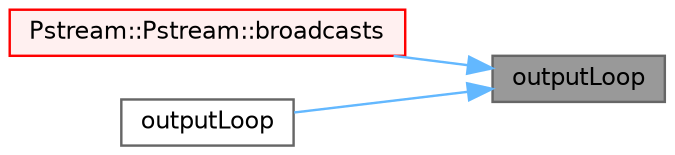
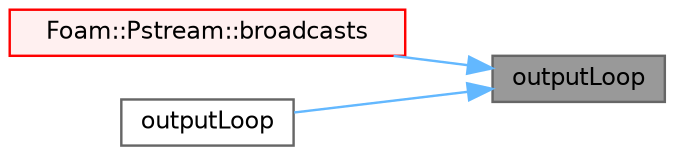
node "Pstream::Pstream::broadcasts": label "Pstream::Pstream::broadcasts" -> "Foam::Pstream::broadcasts"
